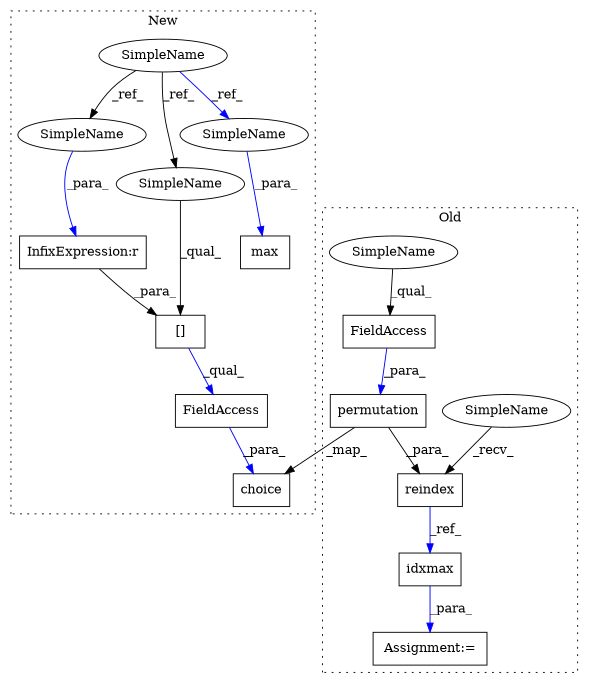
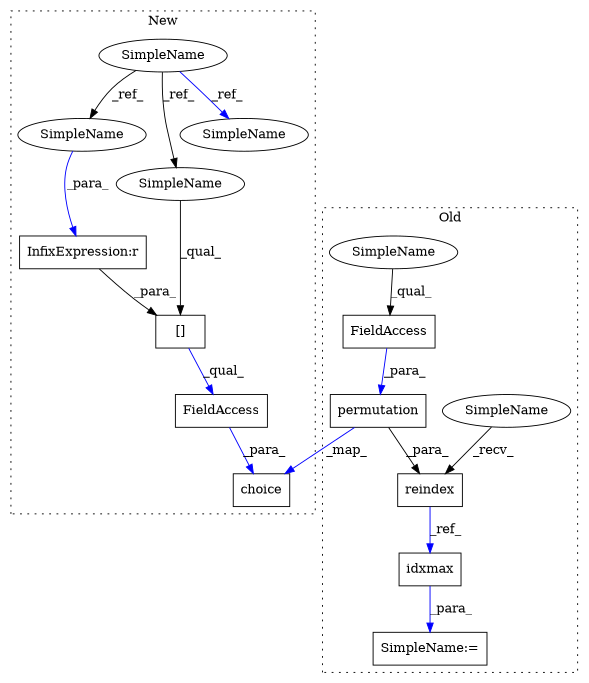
node "max": removed
edge "permutation" -> "choice": color black -> blue
node "Assignment:=": label "Assignment:=" -> "SimpleName:="
